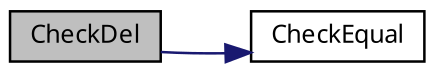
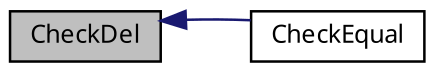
edge "CheckDel" -> "CheckEqual": reversed
